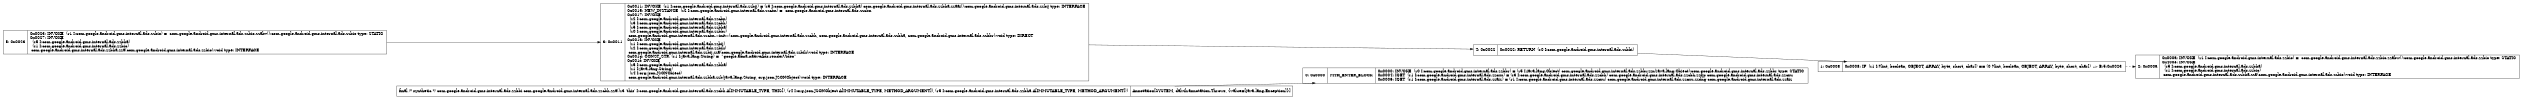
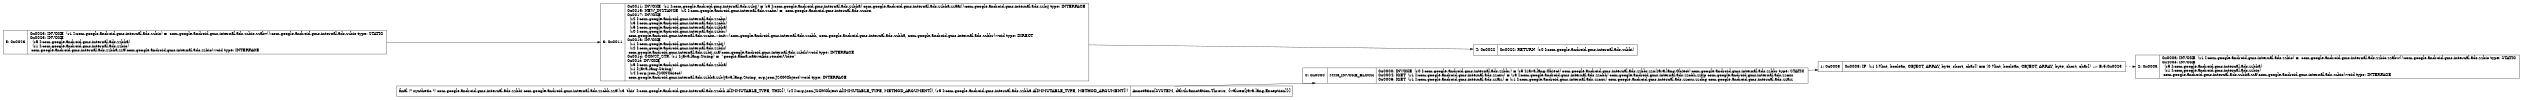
node "5: 0x0023": text "0x0027: INVOKE" -> "0x0023: INVOKE"
edge "4: 0x0022" -> "1: 0x0008": now "0: 0x0000" -> "1: 0x0008"
node "0: 0x0000": text "MTH_ENTER_BLOCK" -> "MTH_INVOKE_BLOCK"
